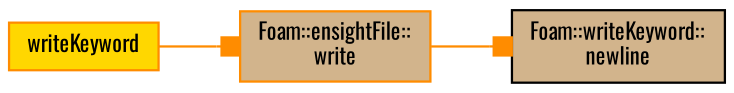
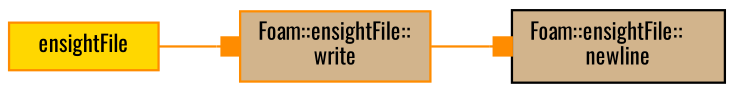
node "writeKeyword": label "writeKeyword" -> "ensightFile"
node "Foam::writeKeyword:: newline": label "Foam::writeKeyword:: newline" -> "Foam::ensightFile:: newline"
